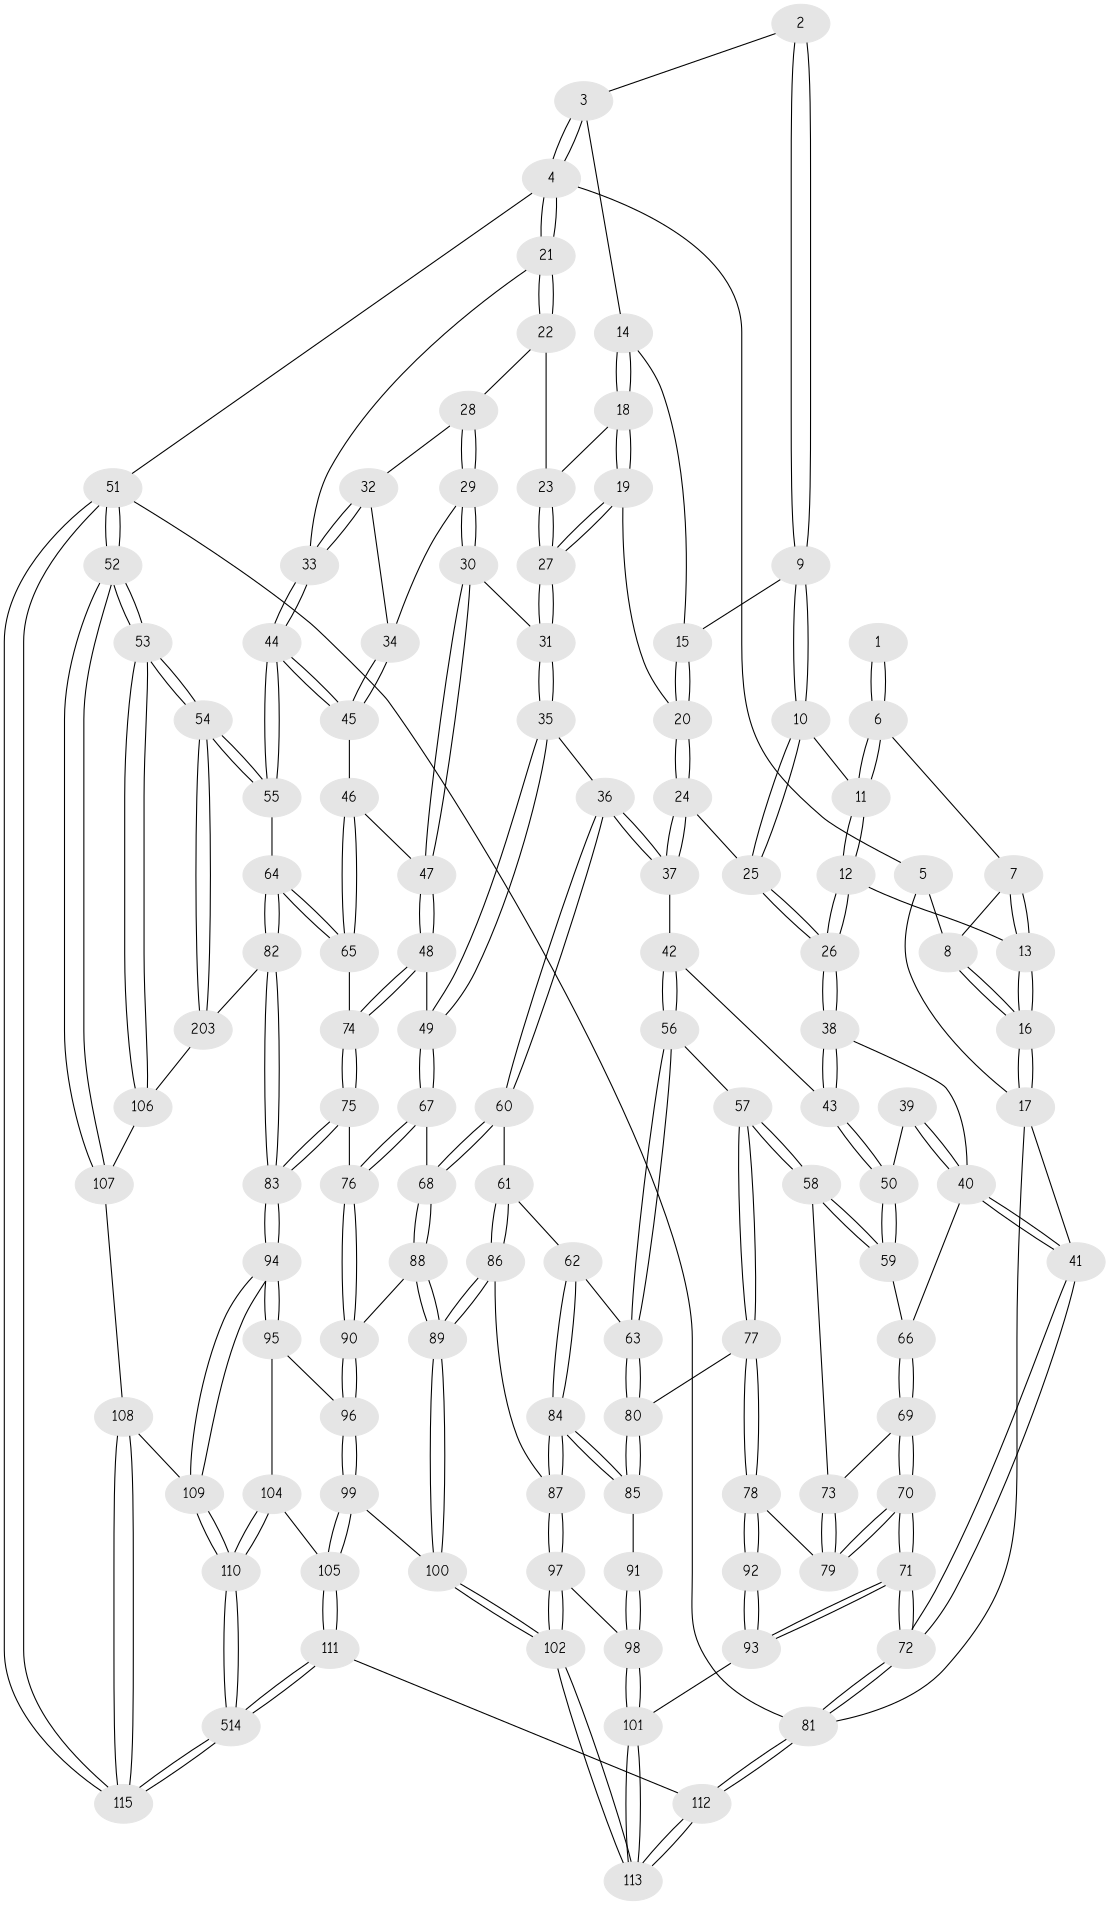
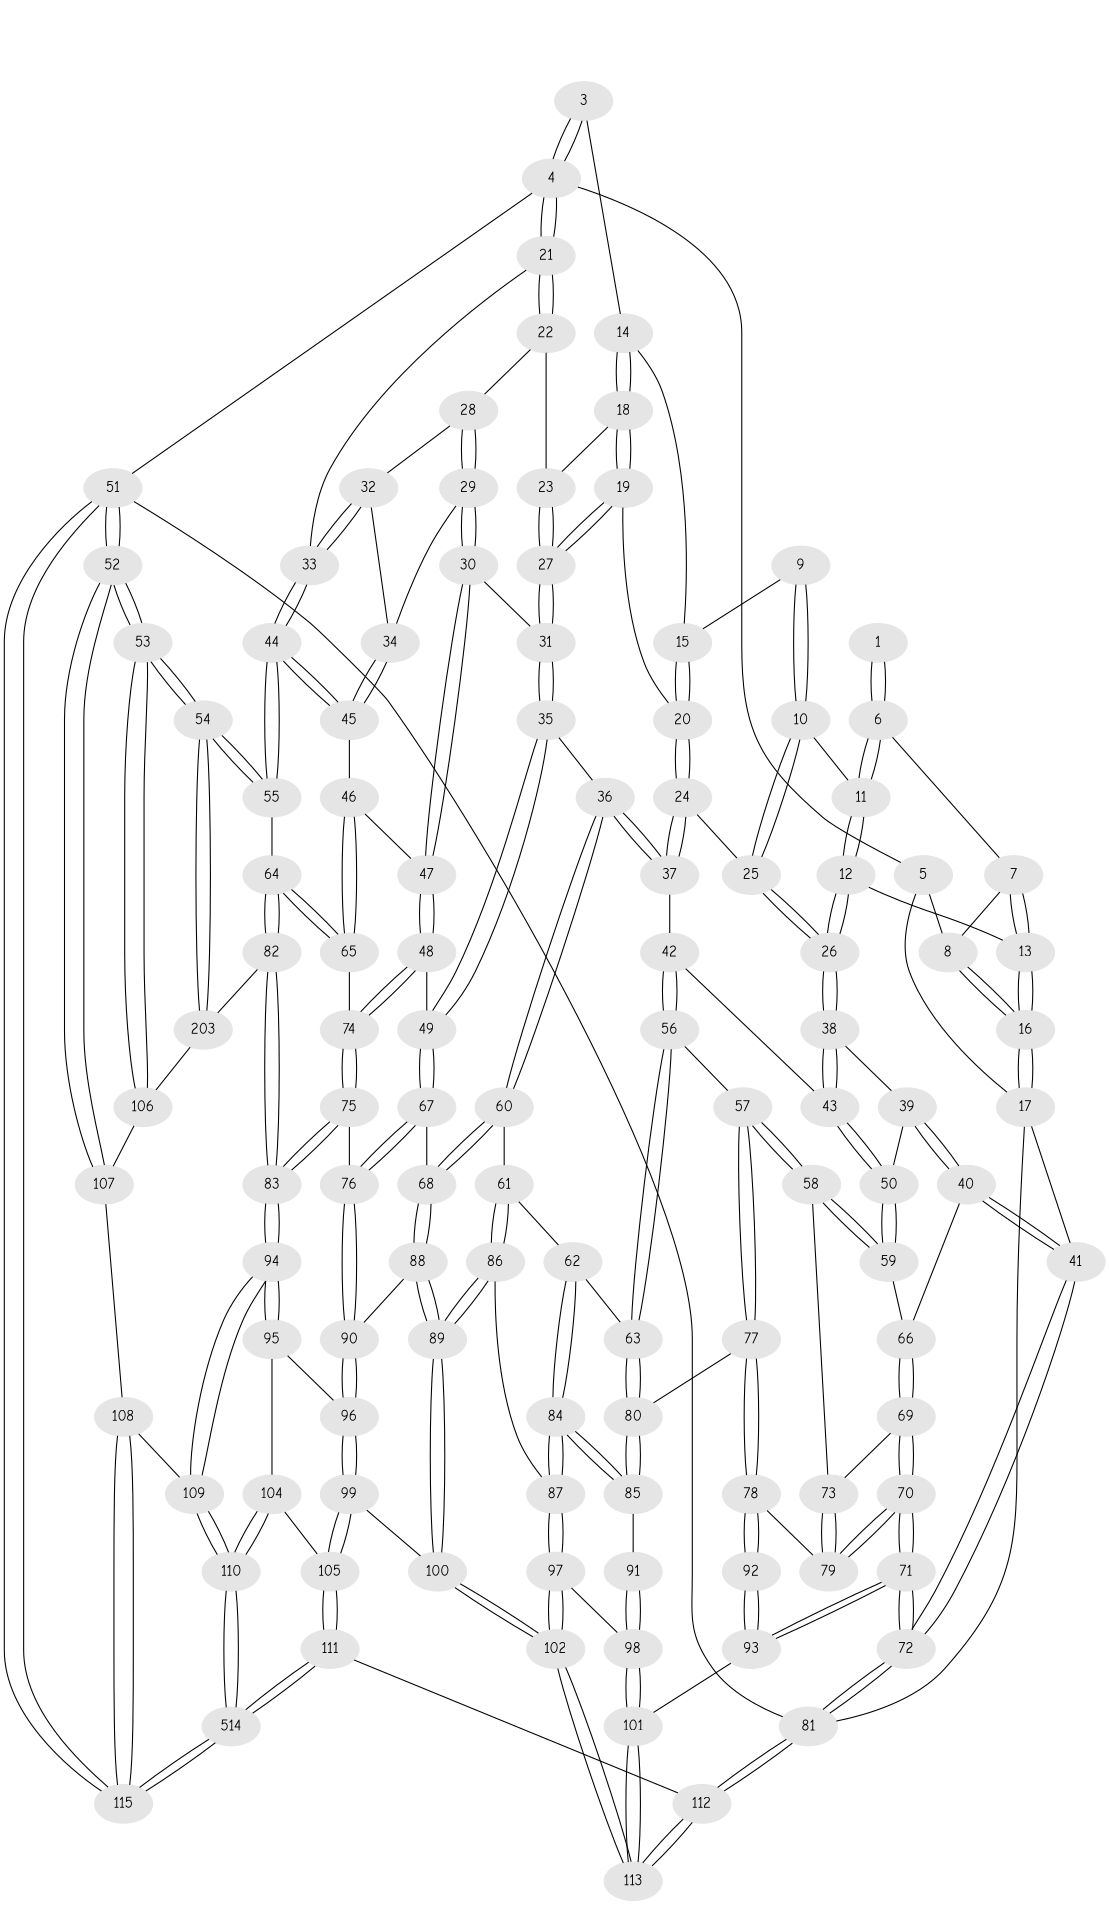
node "2": removed
edge "38" -- "40": now "38" -- "39"
